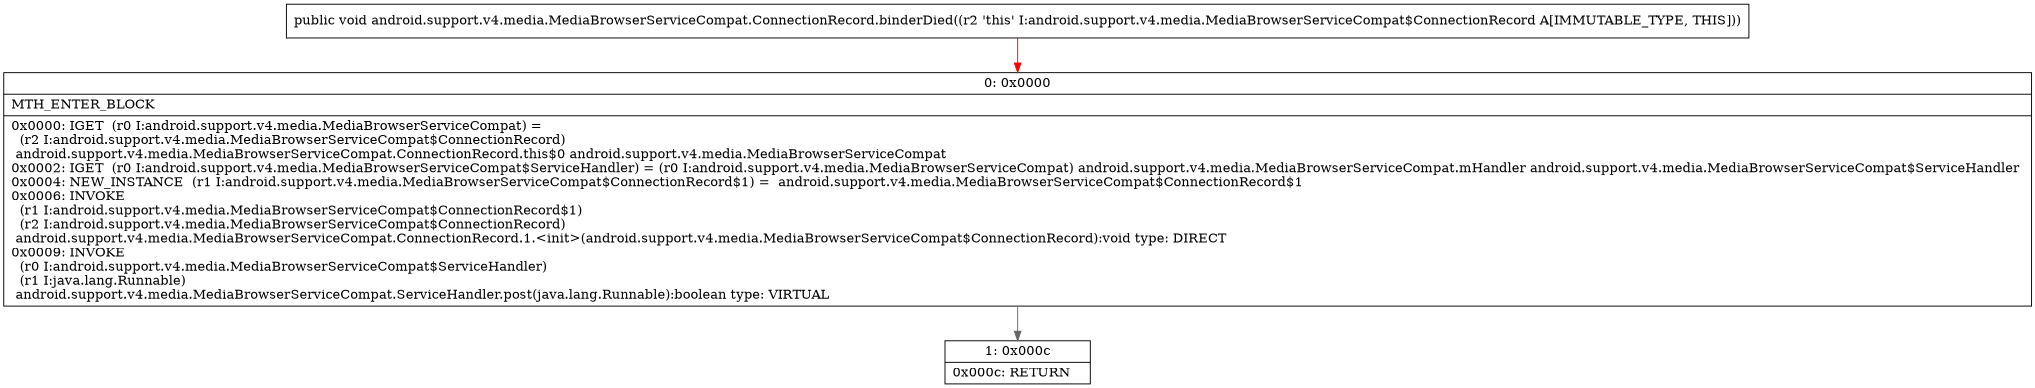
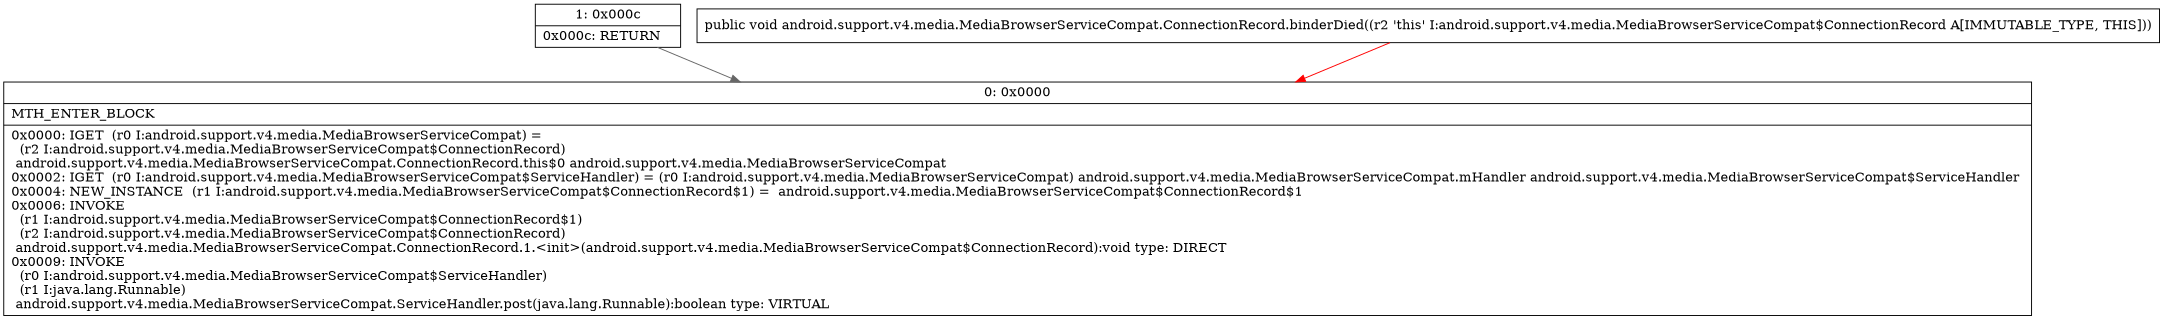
edge "0: 0x0000" -> "1: 0x000c": reversed
